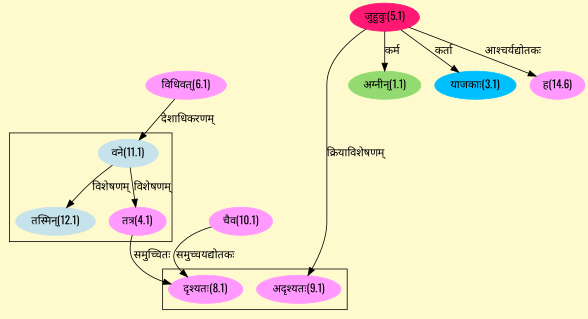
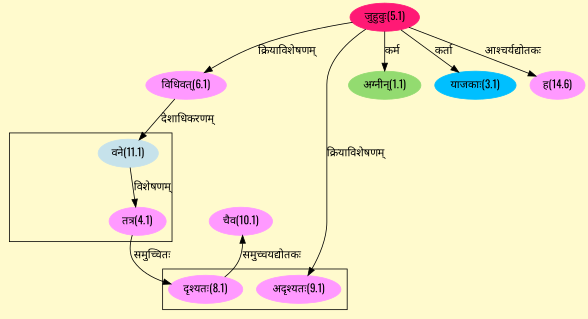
edge "जुहुवुः(5.1)" -> "विधिवत्(6.1)": added, label "क्रियाविशेषणम्"
node "तस्मिन्(12.1)": removed
edge "चैव(10.1)" -> "दृश्यतः(8.1)": reversed
